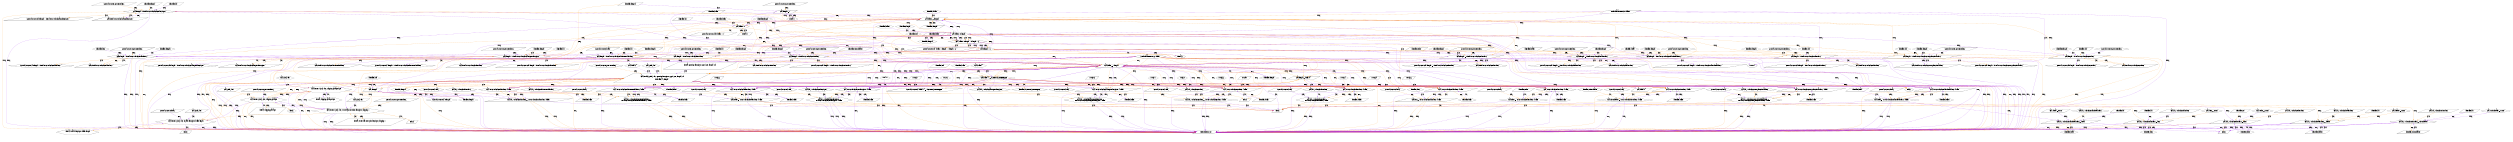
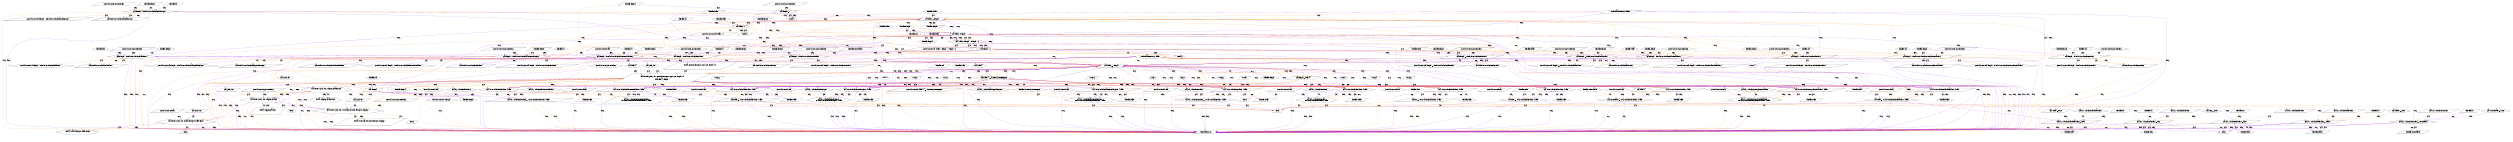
node "(Call,sizeof(struct usb_cdc_mbim_desc))": removed
node "(Call,*ether = NULL)": removed
